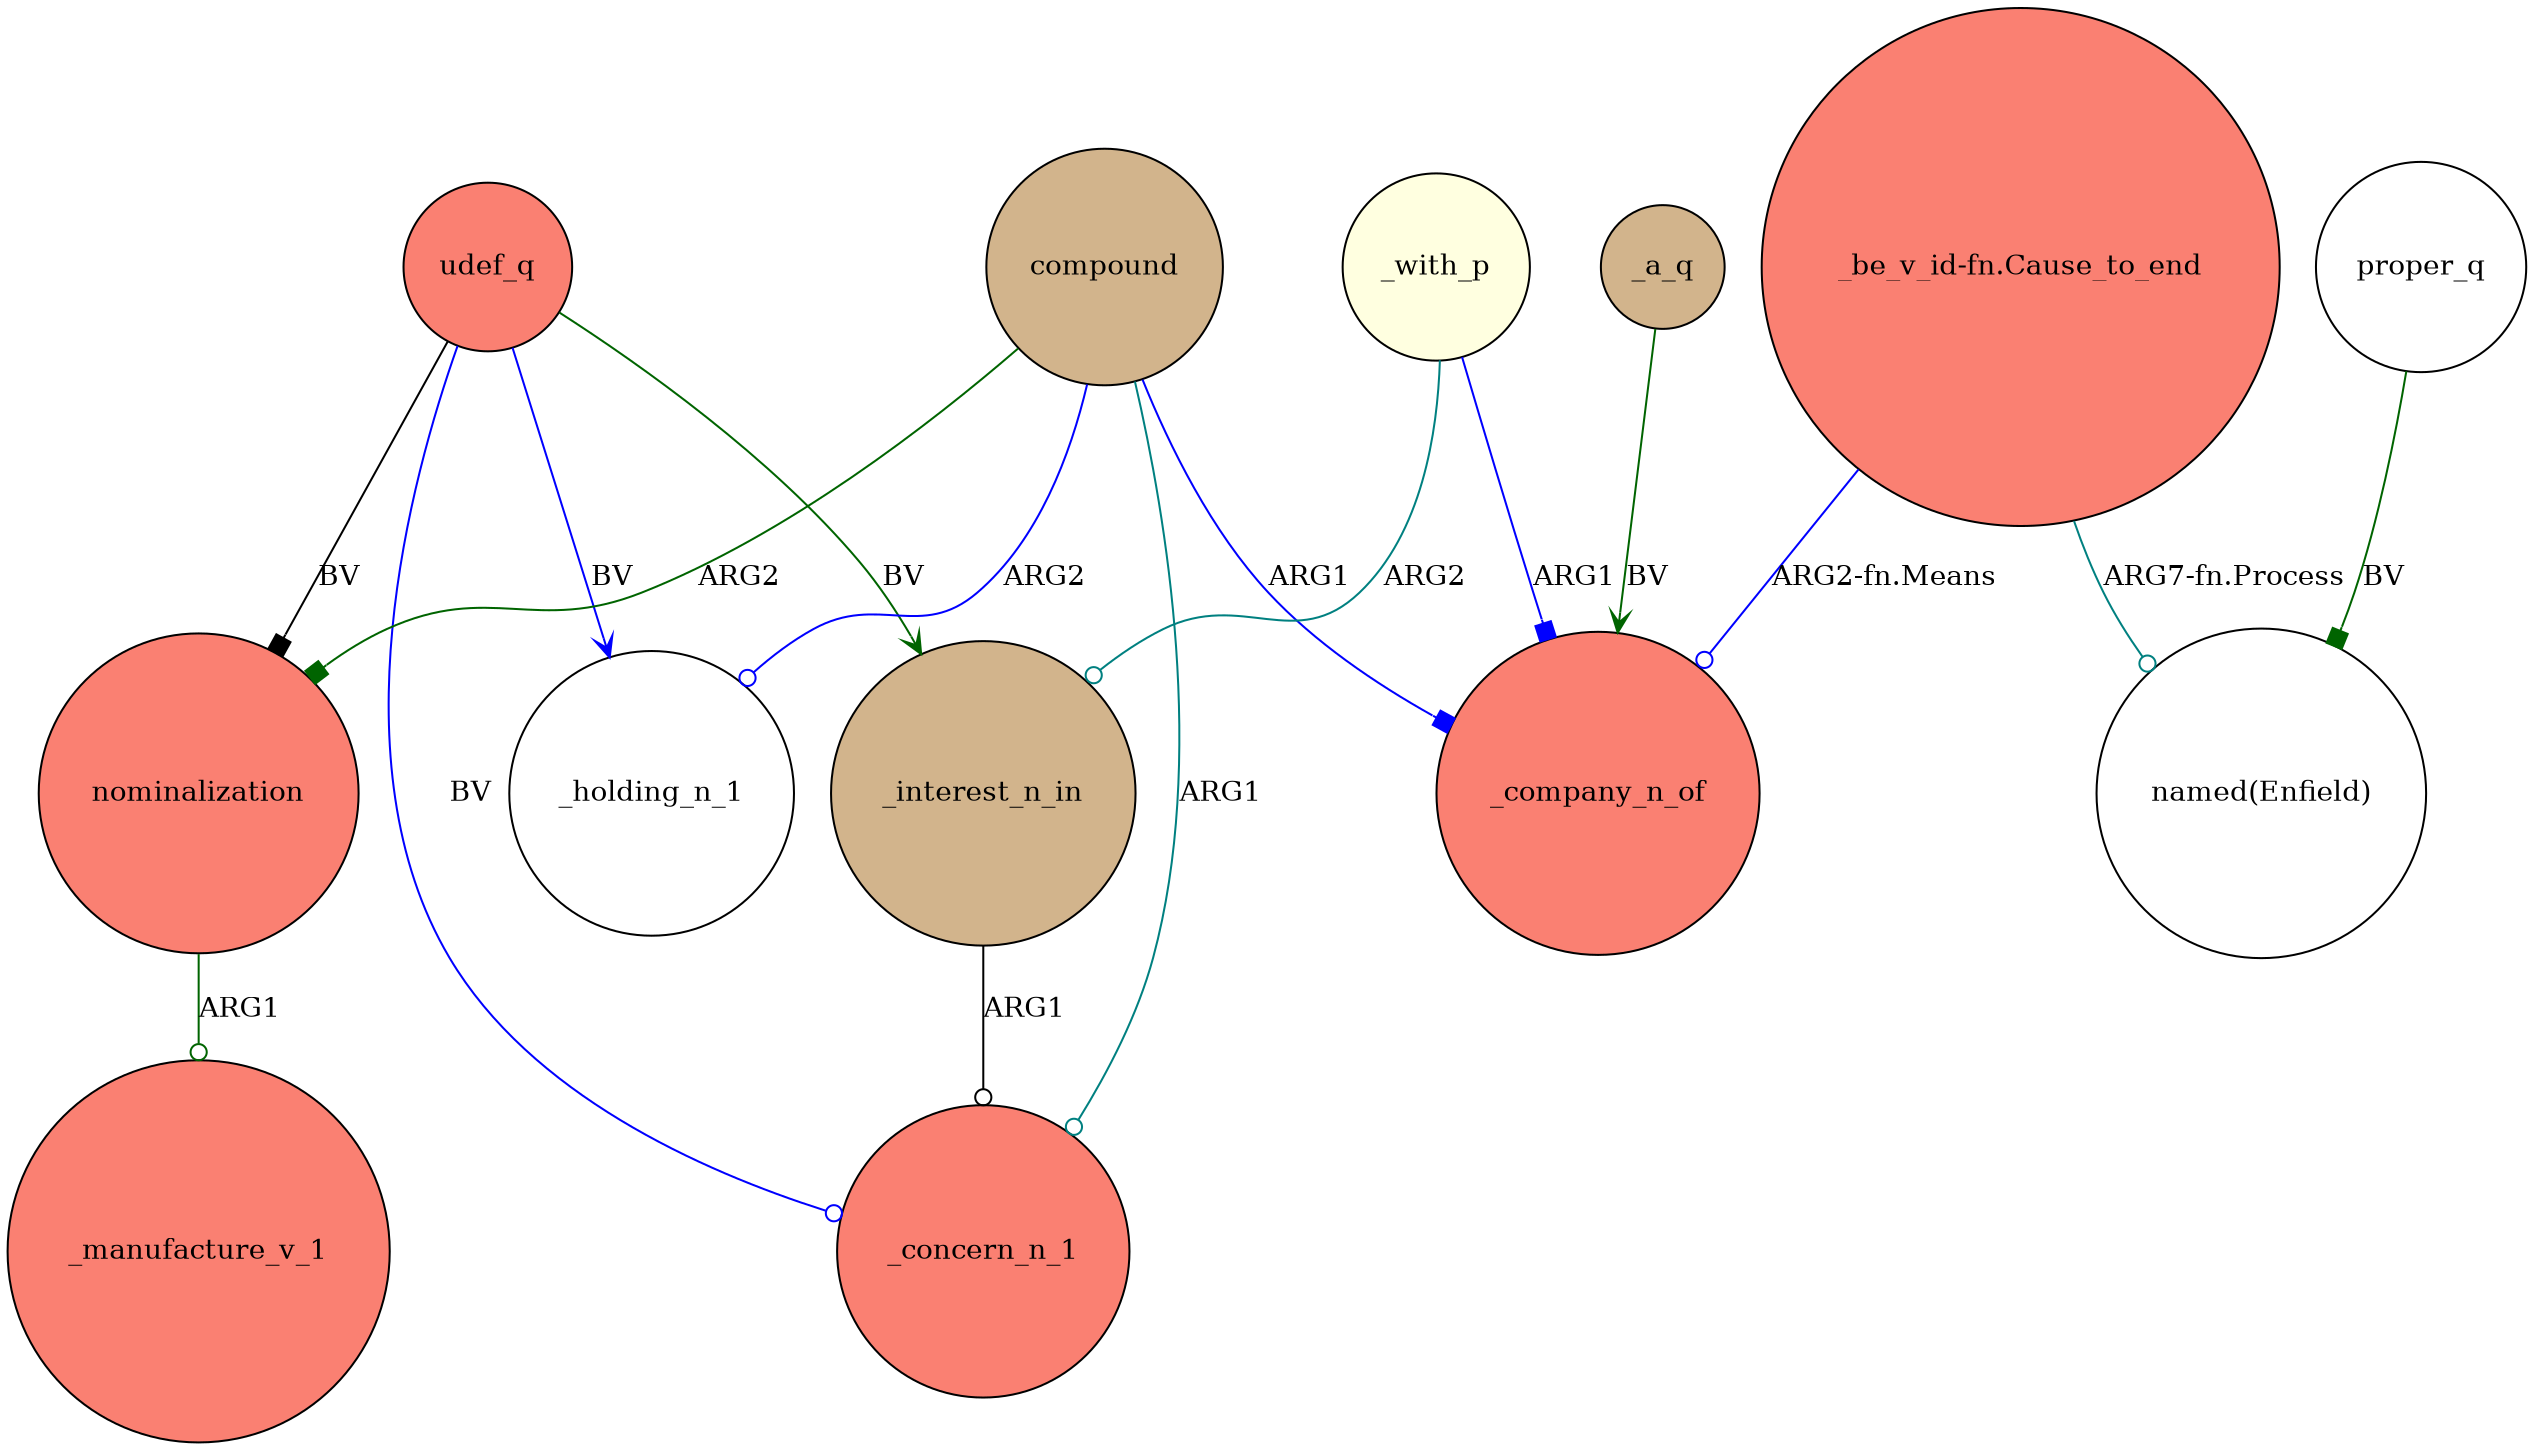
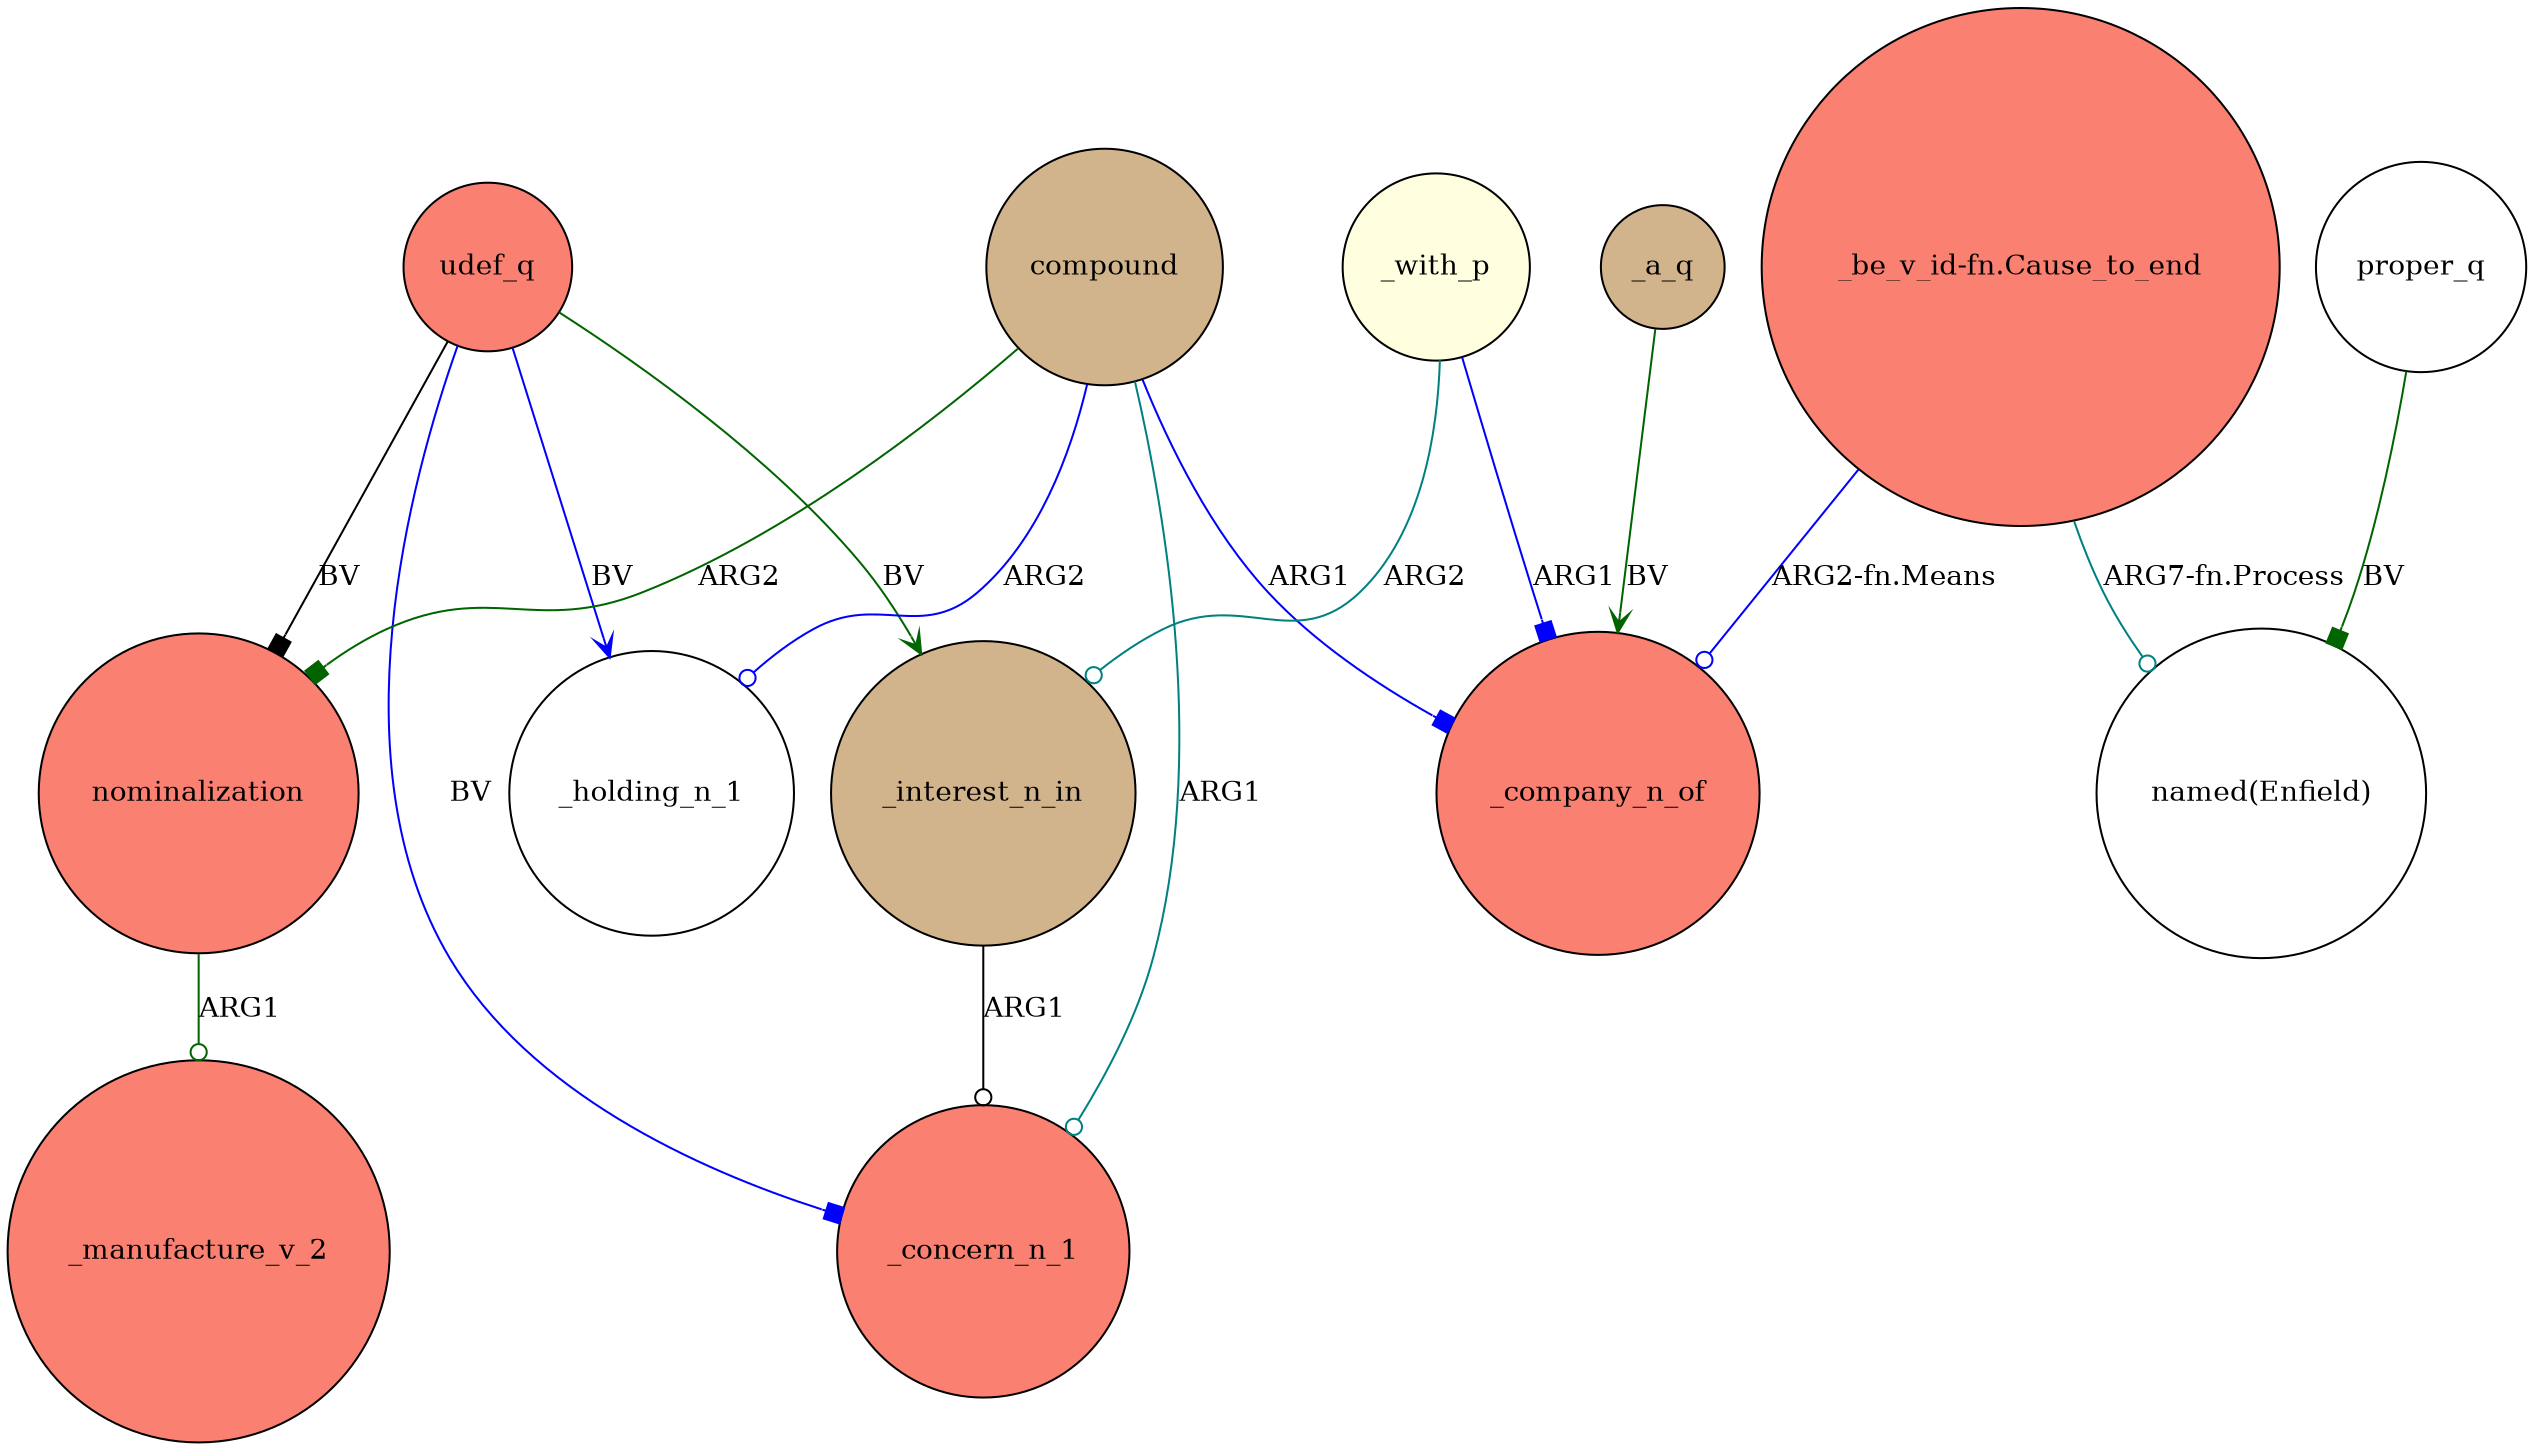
edge "udef_q" -> "_concern_n_1": arrowhead odot -> box
node "_manufacture_v_1": label "_manufacture_v_1" -> "_manufacture_v_2"
